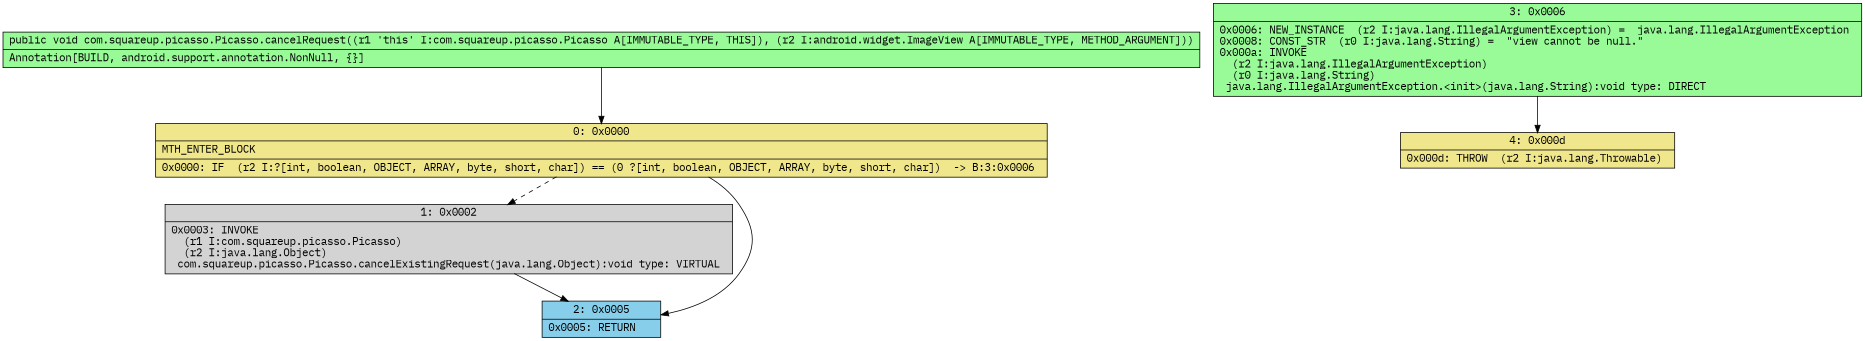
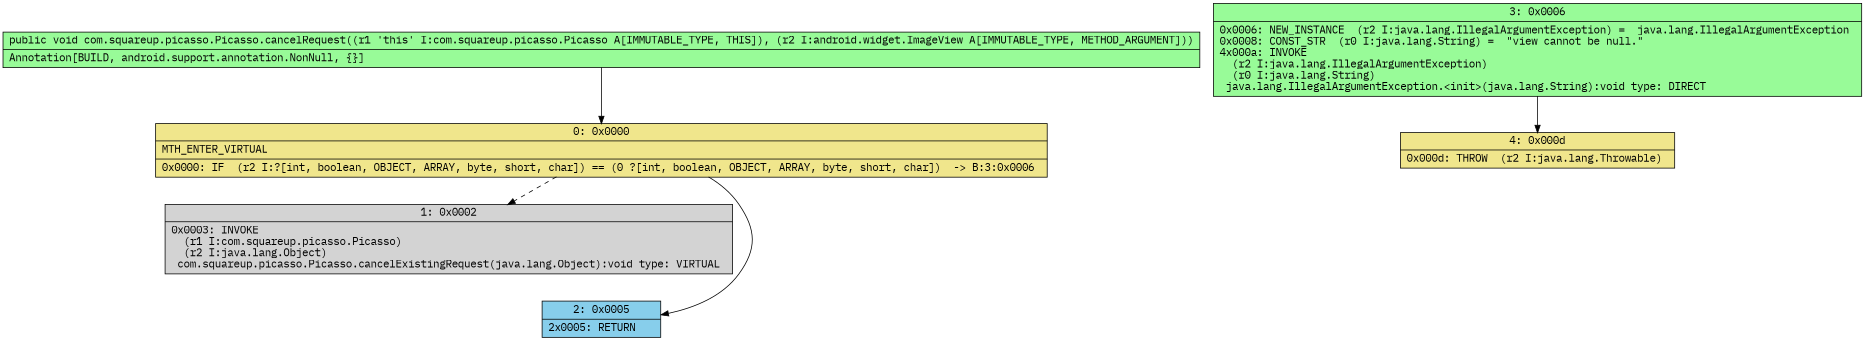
node "3: 0x0006": text "0x000a: INVOKE" -> "4x000a: INVOKE"
node "0: 0x0000": text "MTH_ENTER_BLOCK" -> "MTH_ENTER_VIRTUAL"
edge "1: 0x0002" -> "2: 0x0005": removed
node "2: 0x0005": text "0x0005: RETURN" -> "2x0005: RETURN"
